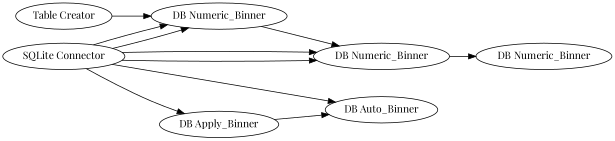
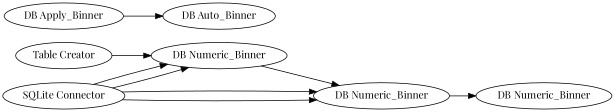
edge "SQLite Connector" -> "DB Auto_Binner": removed
edge "SQLite Connector" -> "DB Apply_Binner": removed
